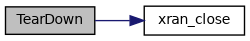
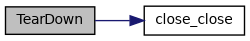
node "xran_close": label "xran_close" -> "close_close"
